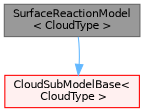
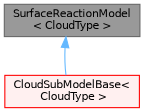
edge "SurfaceReactionModel < CloudType >" -> "CloudSubModelBase< CloudType >": reversed
